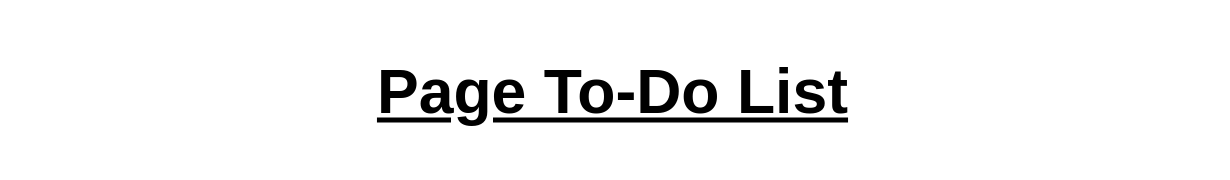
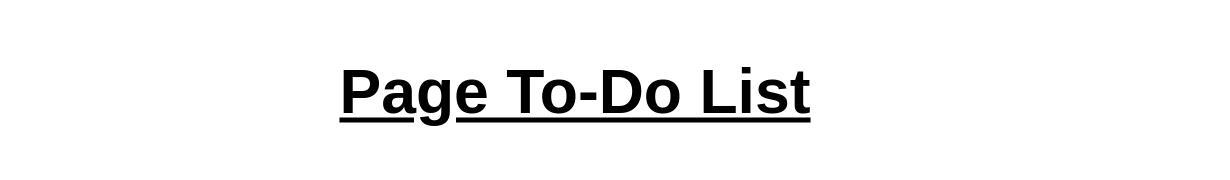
node "Page To-Do List": moved (614, 89) -> (576, 89)
